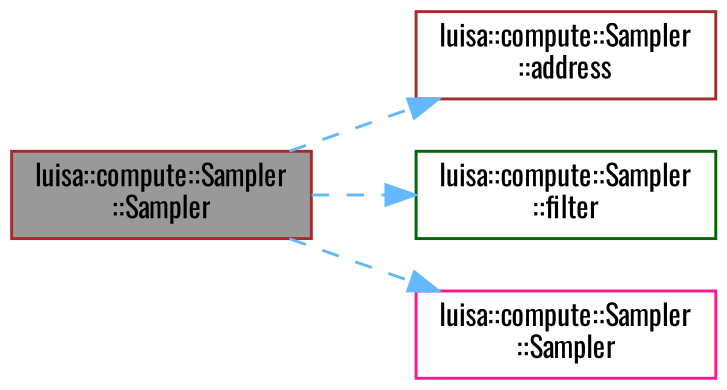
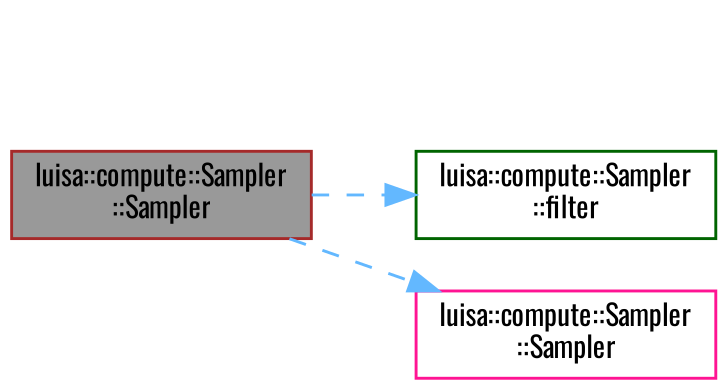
node "luisa::compute::Sampler ::address": removed
